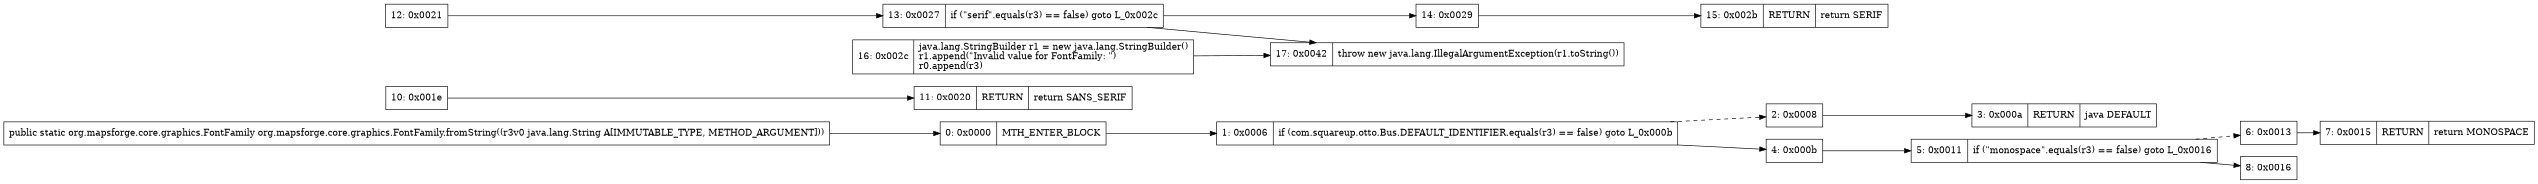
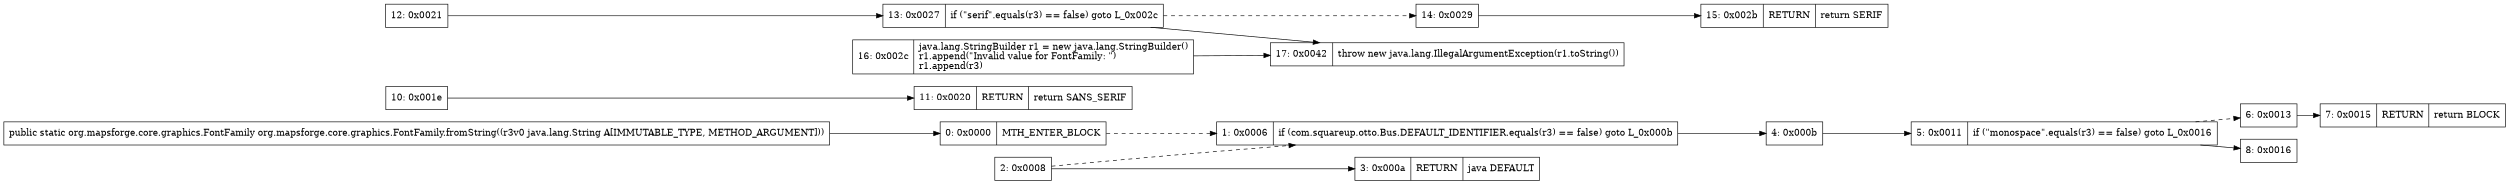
edge "13: 0x0027" -> "14: 0x0029": style solid -> dashed
node "16: 0x002c": text "r0.append(r3)" -> "r1.append(r3)"
edge "1: 0x0006" -> "2: 0x0008": reversed
node "7: 0x0015": text "return MONOSPACE" -> "return BLOCK"
edge "0: 0x0000" -> "1: 0x0006": style solid -> dashed
